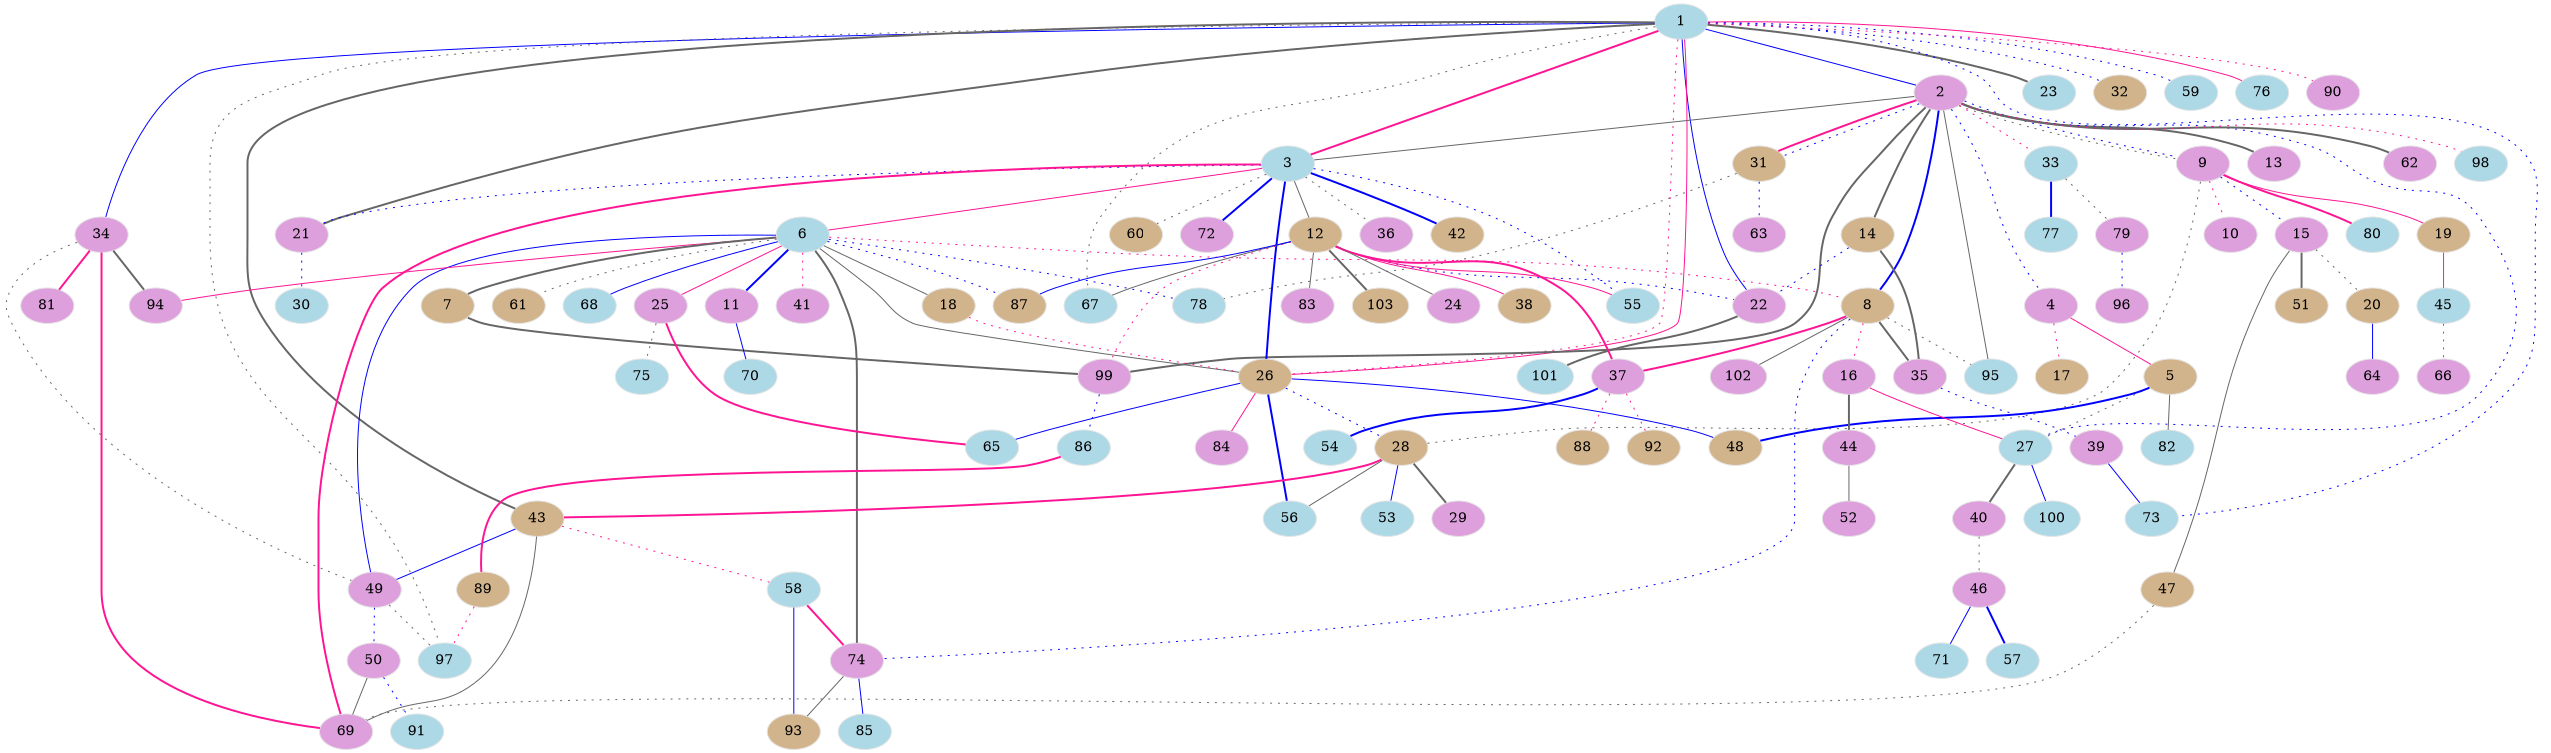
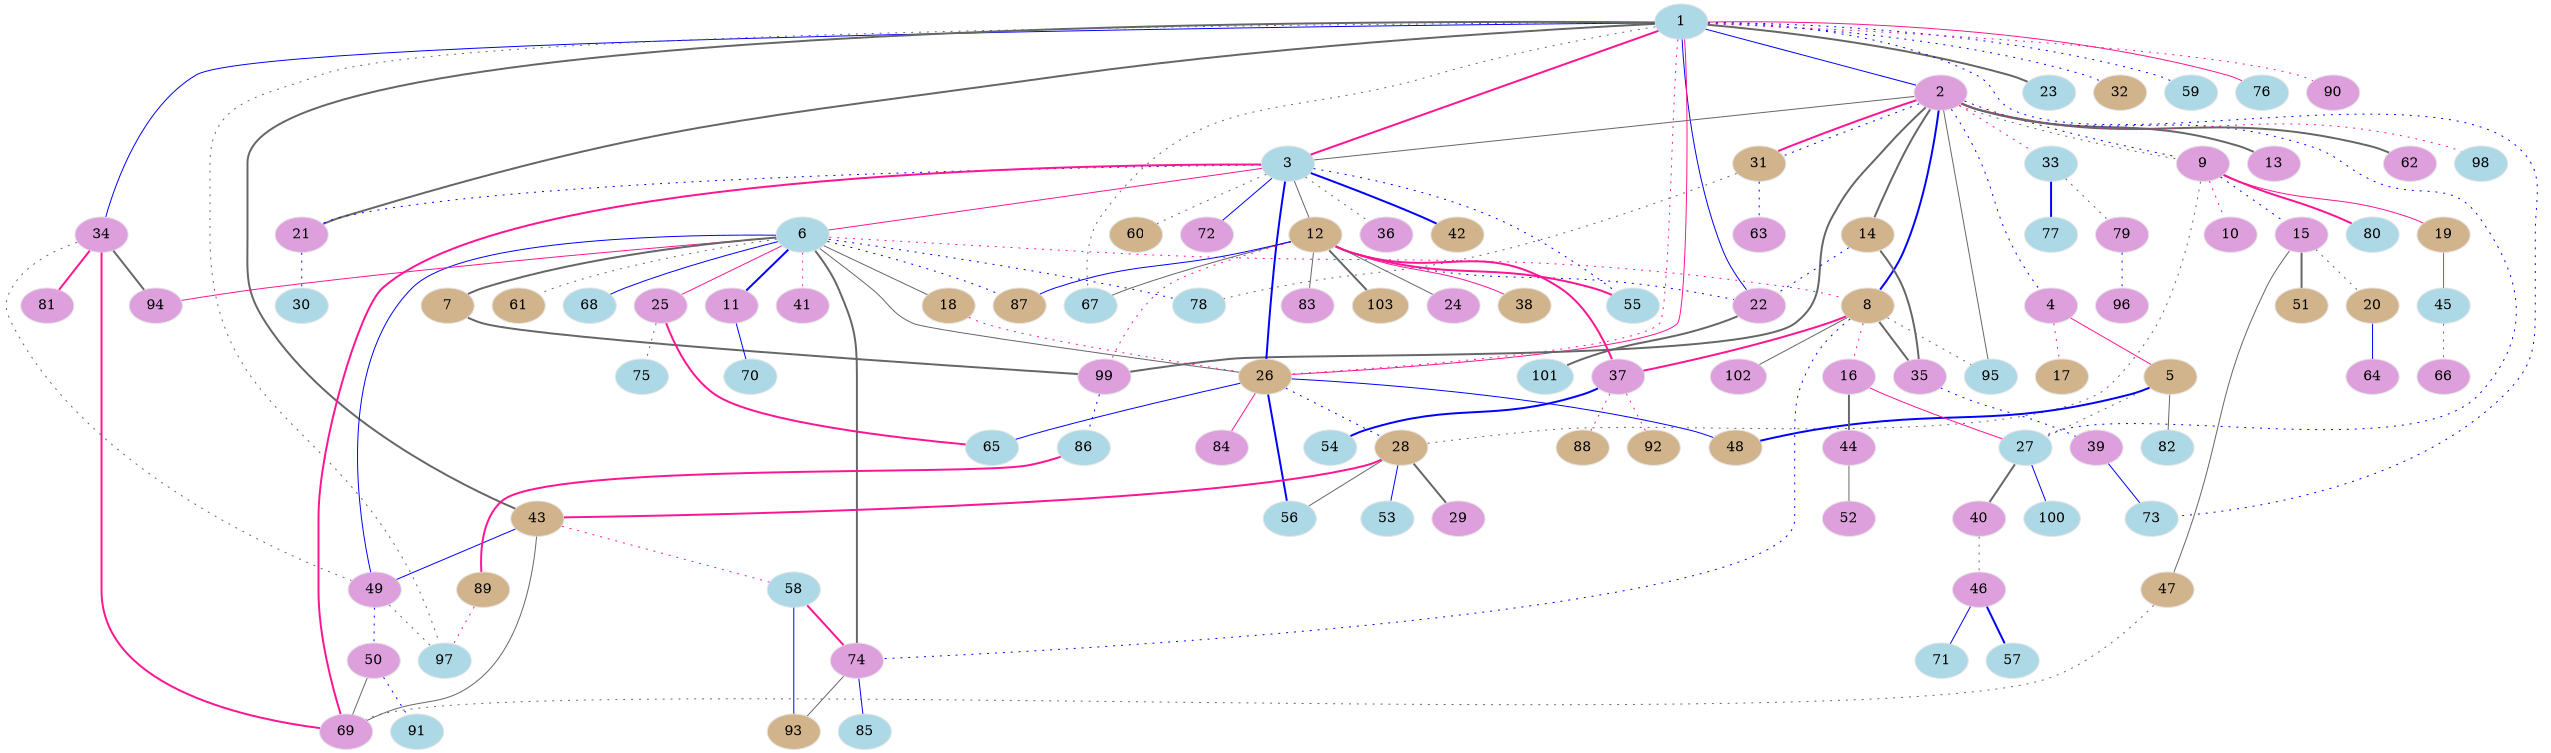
edge "3" -- "72": style bold -> solid
edge "12" -- "55": style solid -> bold
